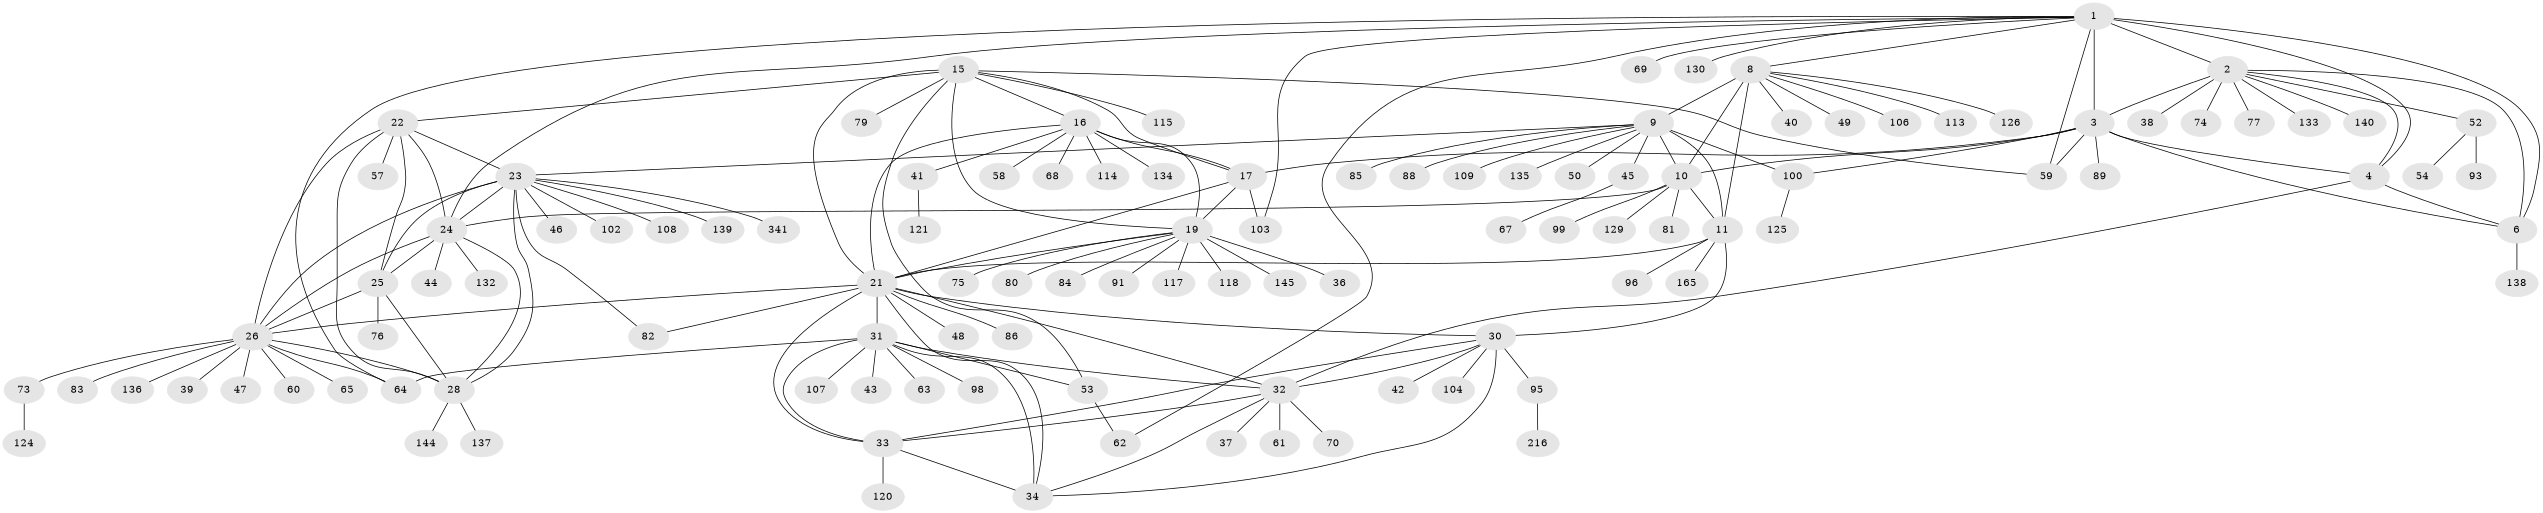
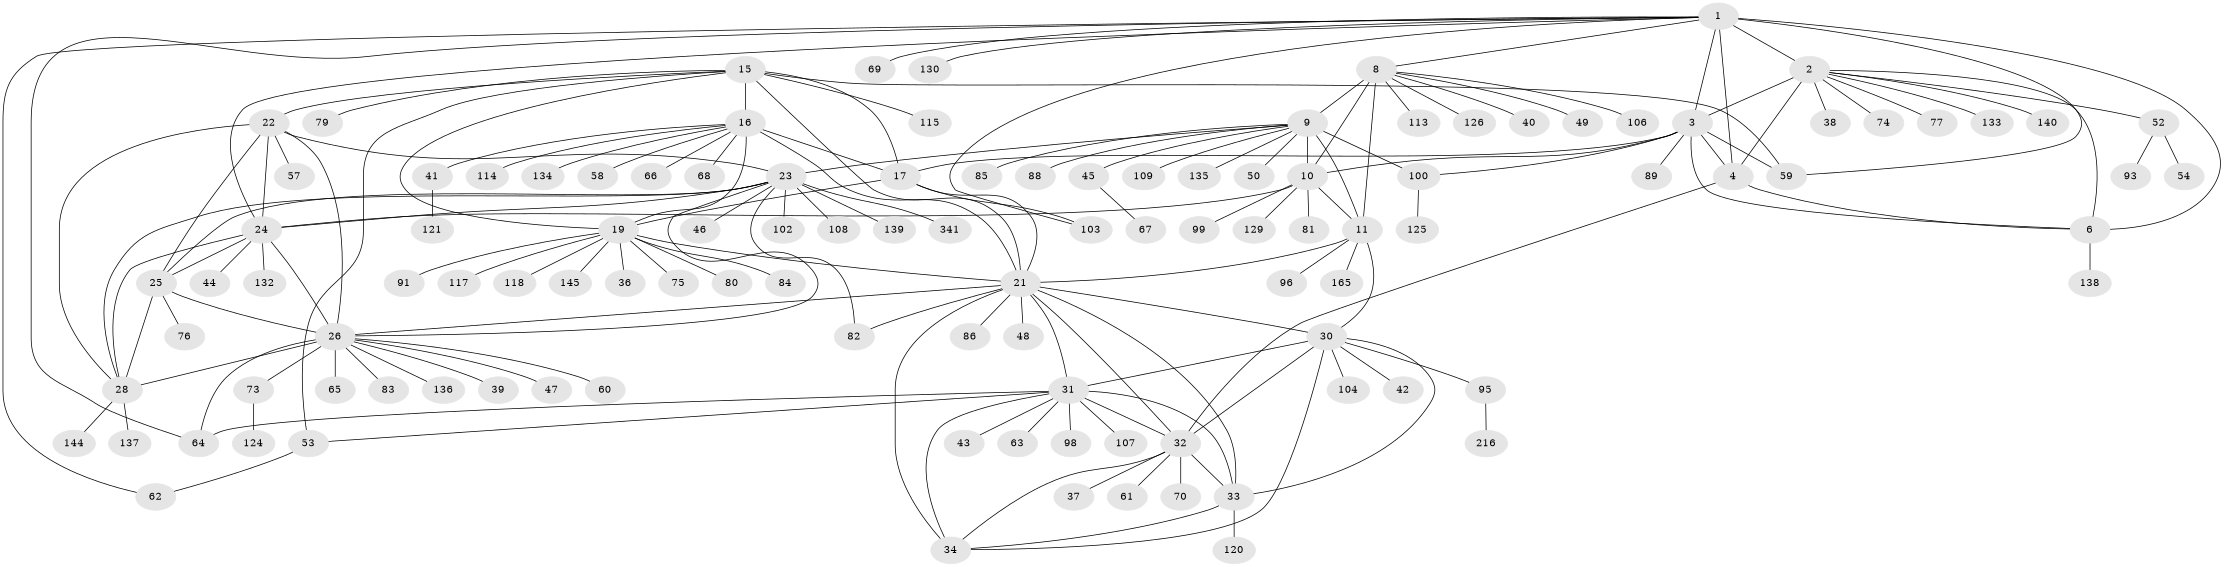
node "66": added
edge "30" -- "31": added
